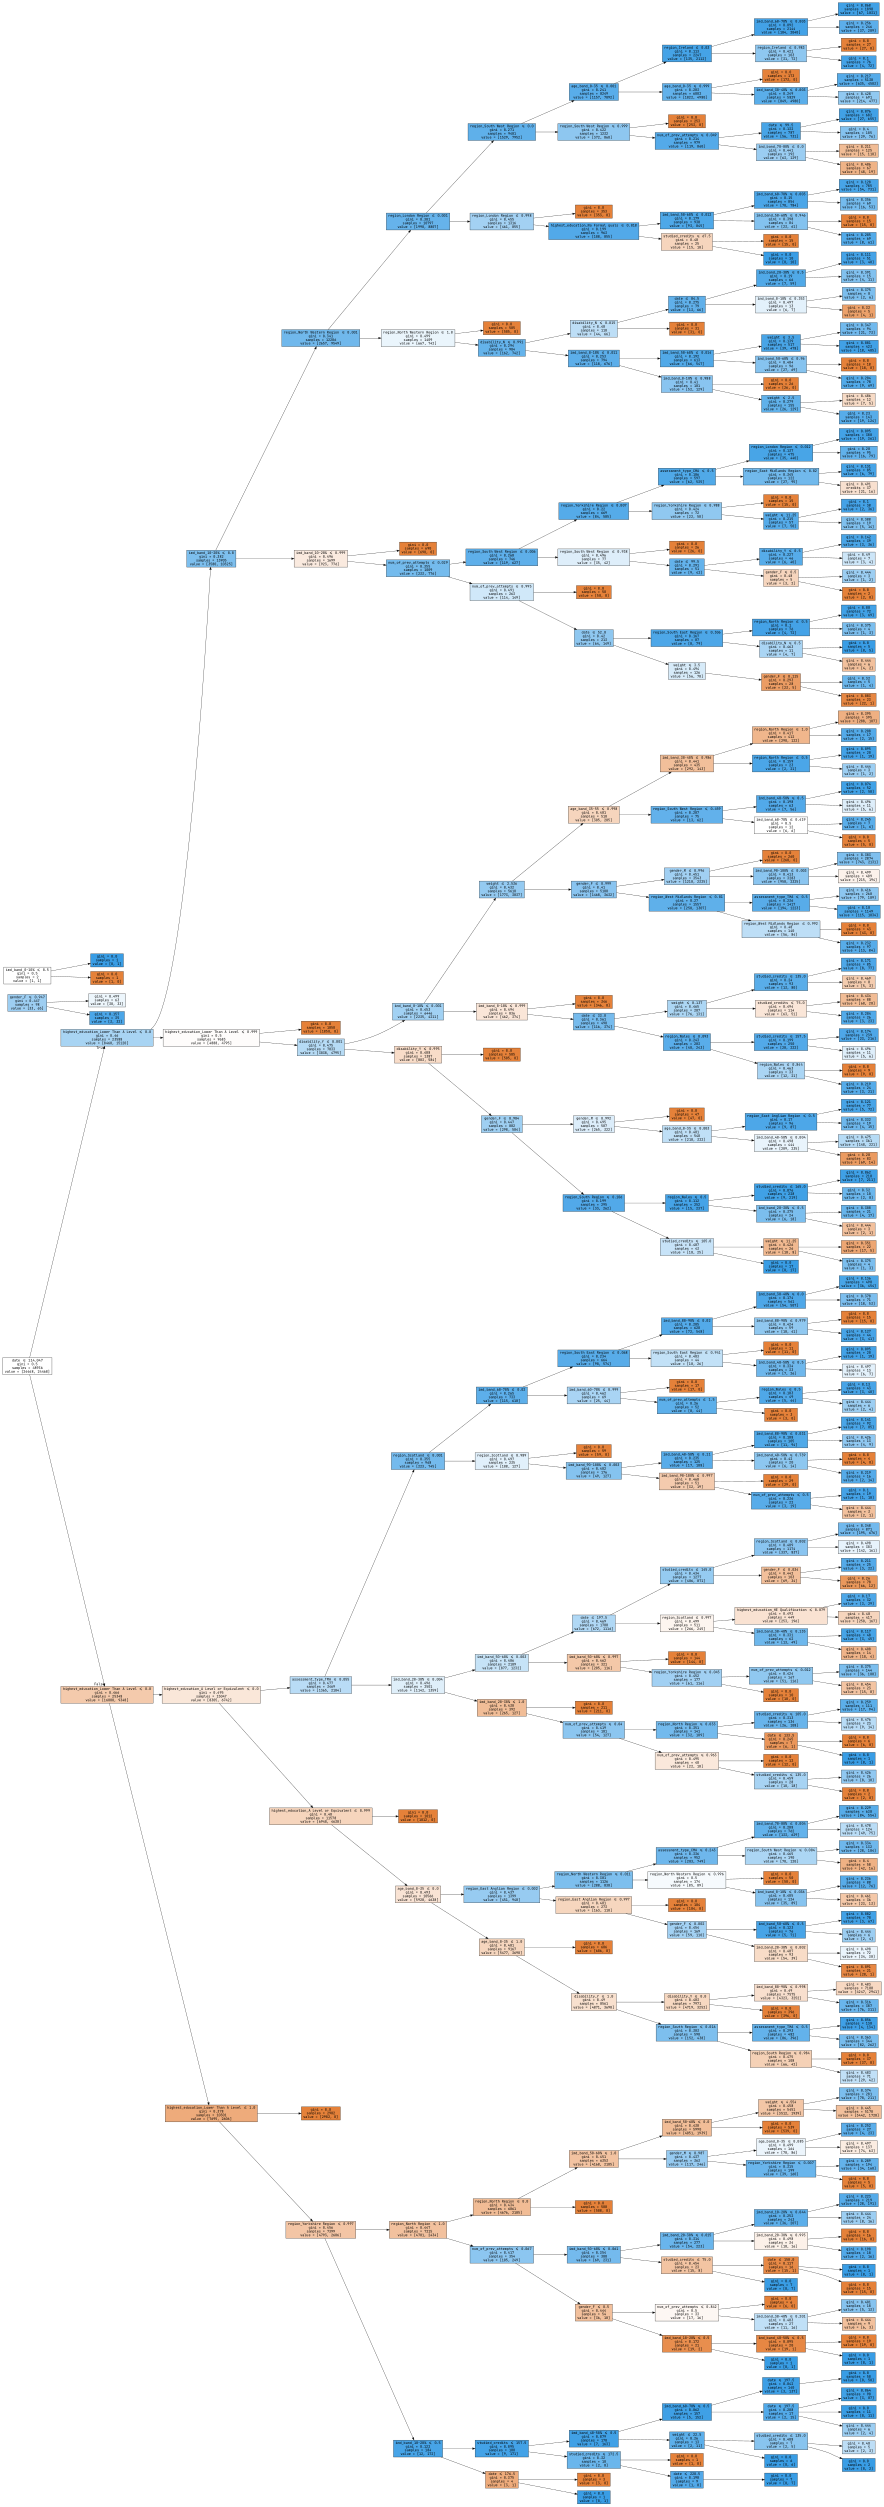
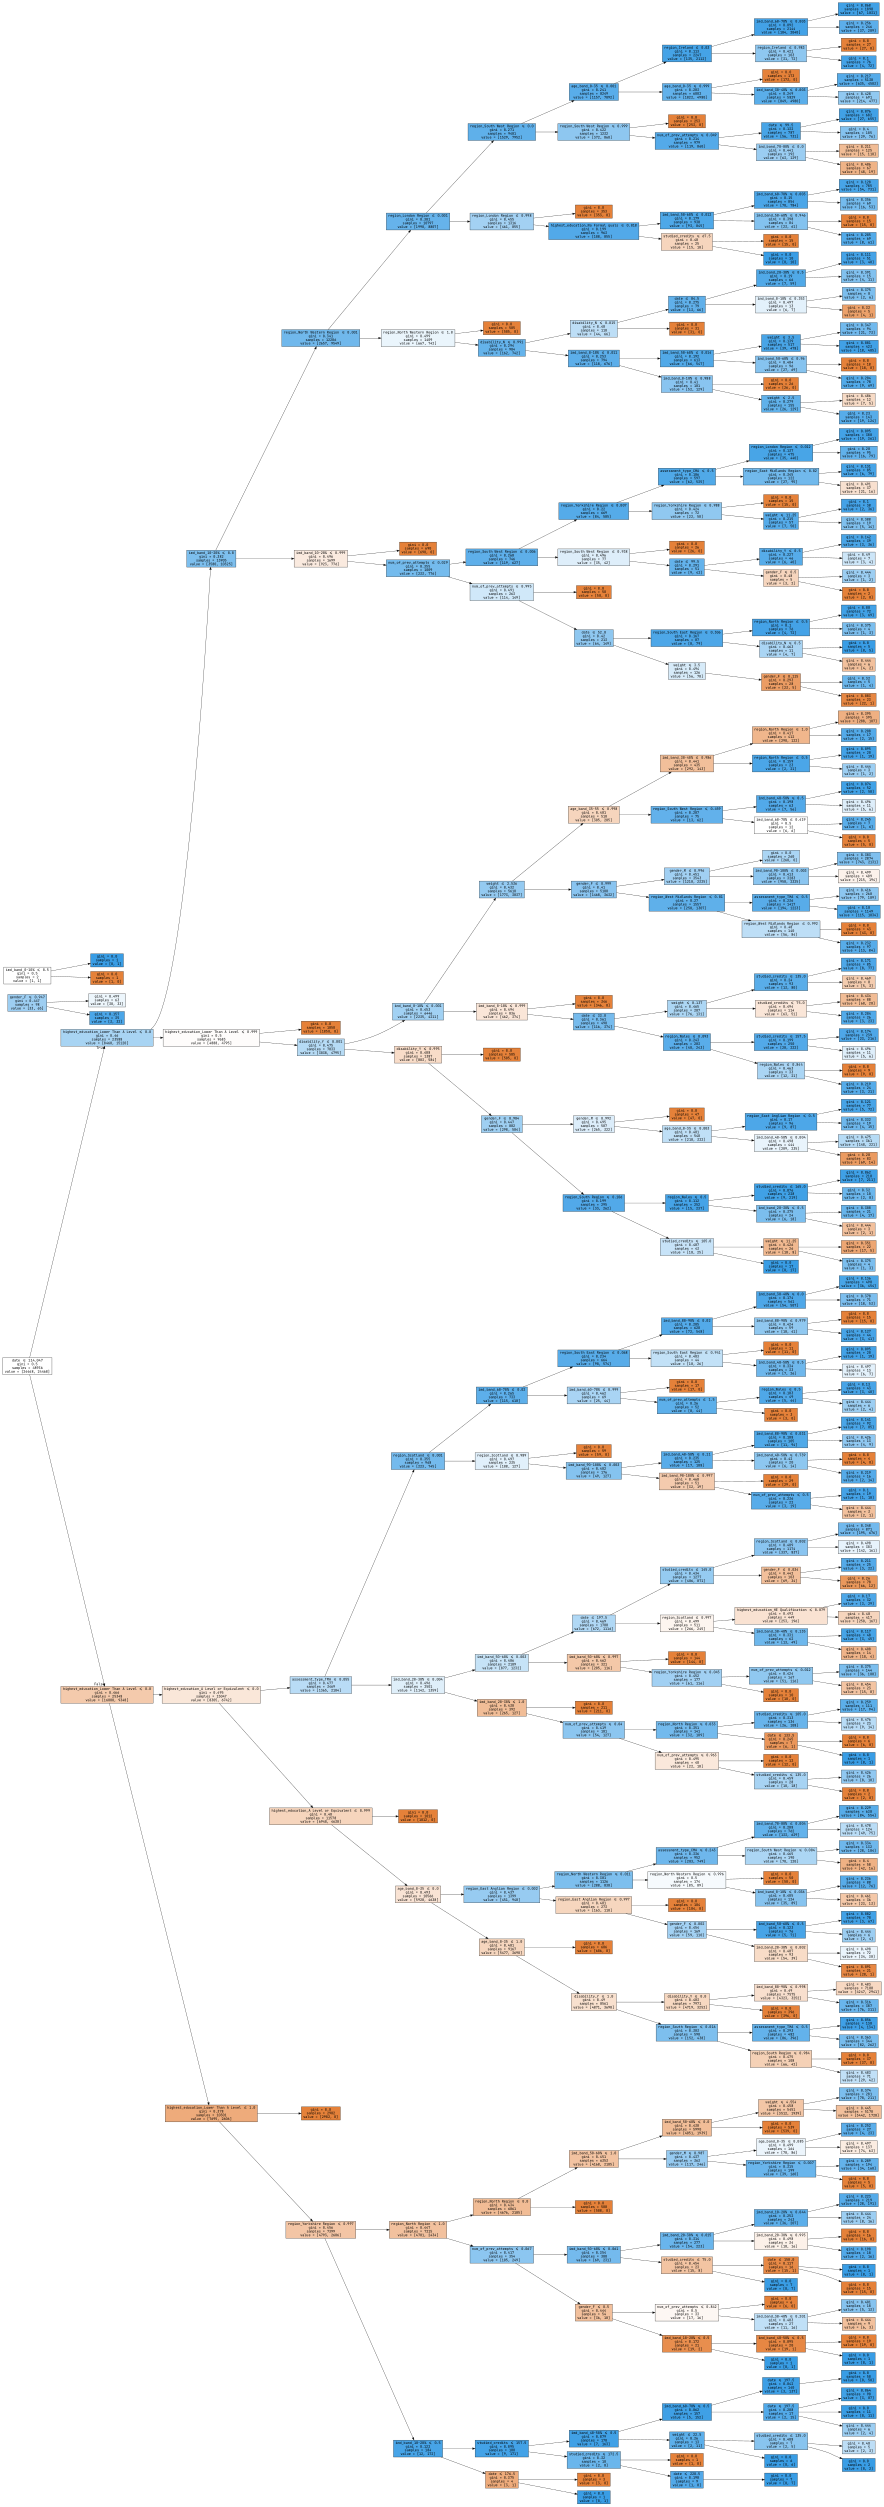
node "gini = 0.491 credits = 37 value = [21, 16]": label "gini = 0.491 credits = 37 value = [21, 16]" -> "gini = 0.491 samples = 37 value = [21, 16]"
node "gini = 0.0 samples = 260 value = [260, 0]": fillcolor #e58139ff -> #399de56d
